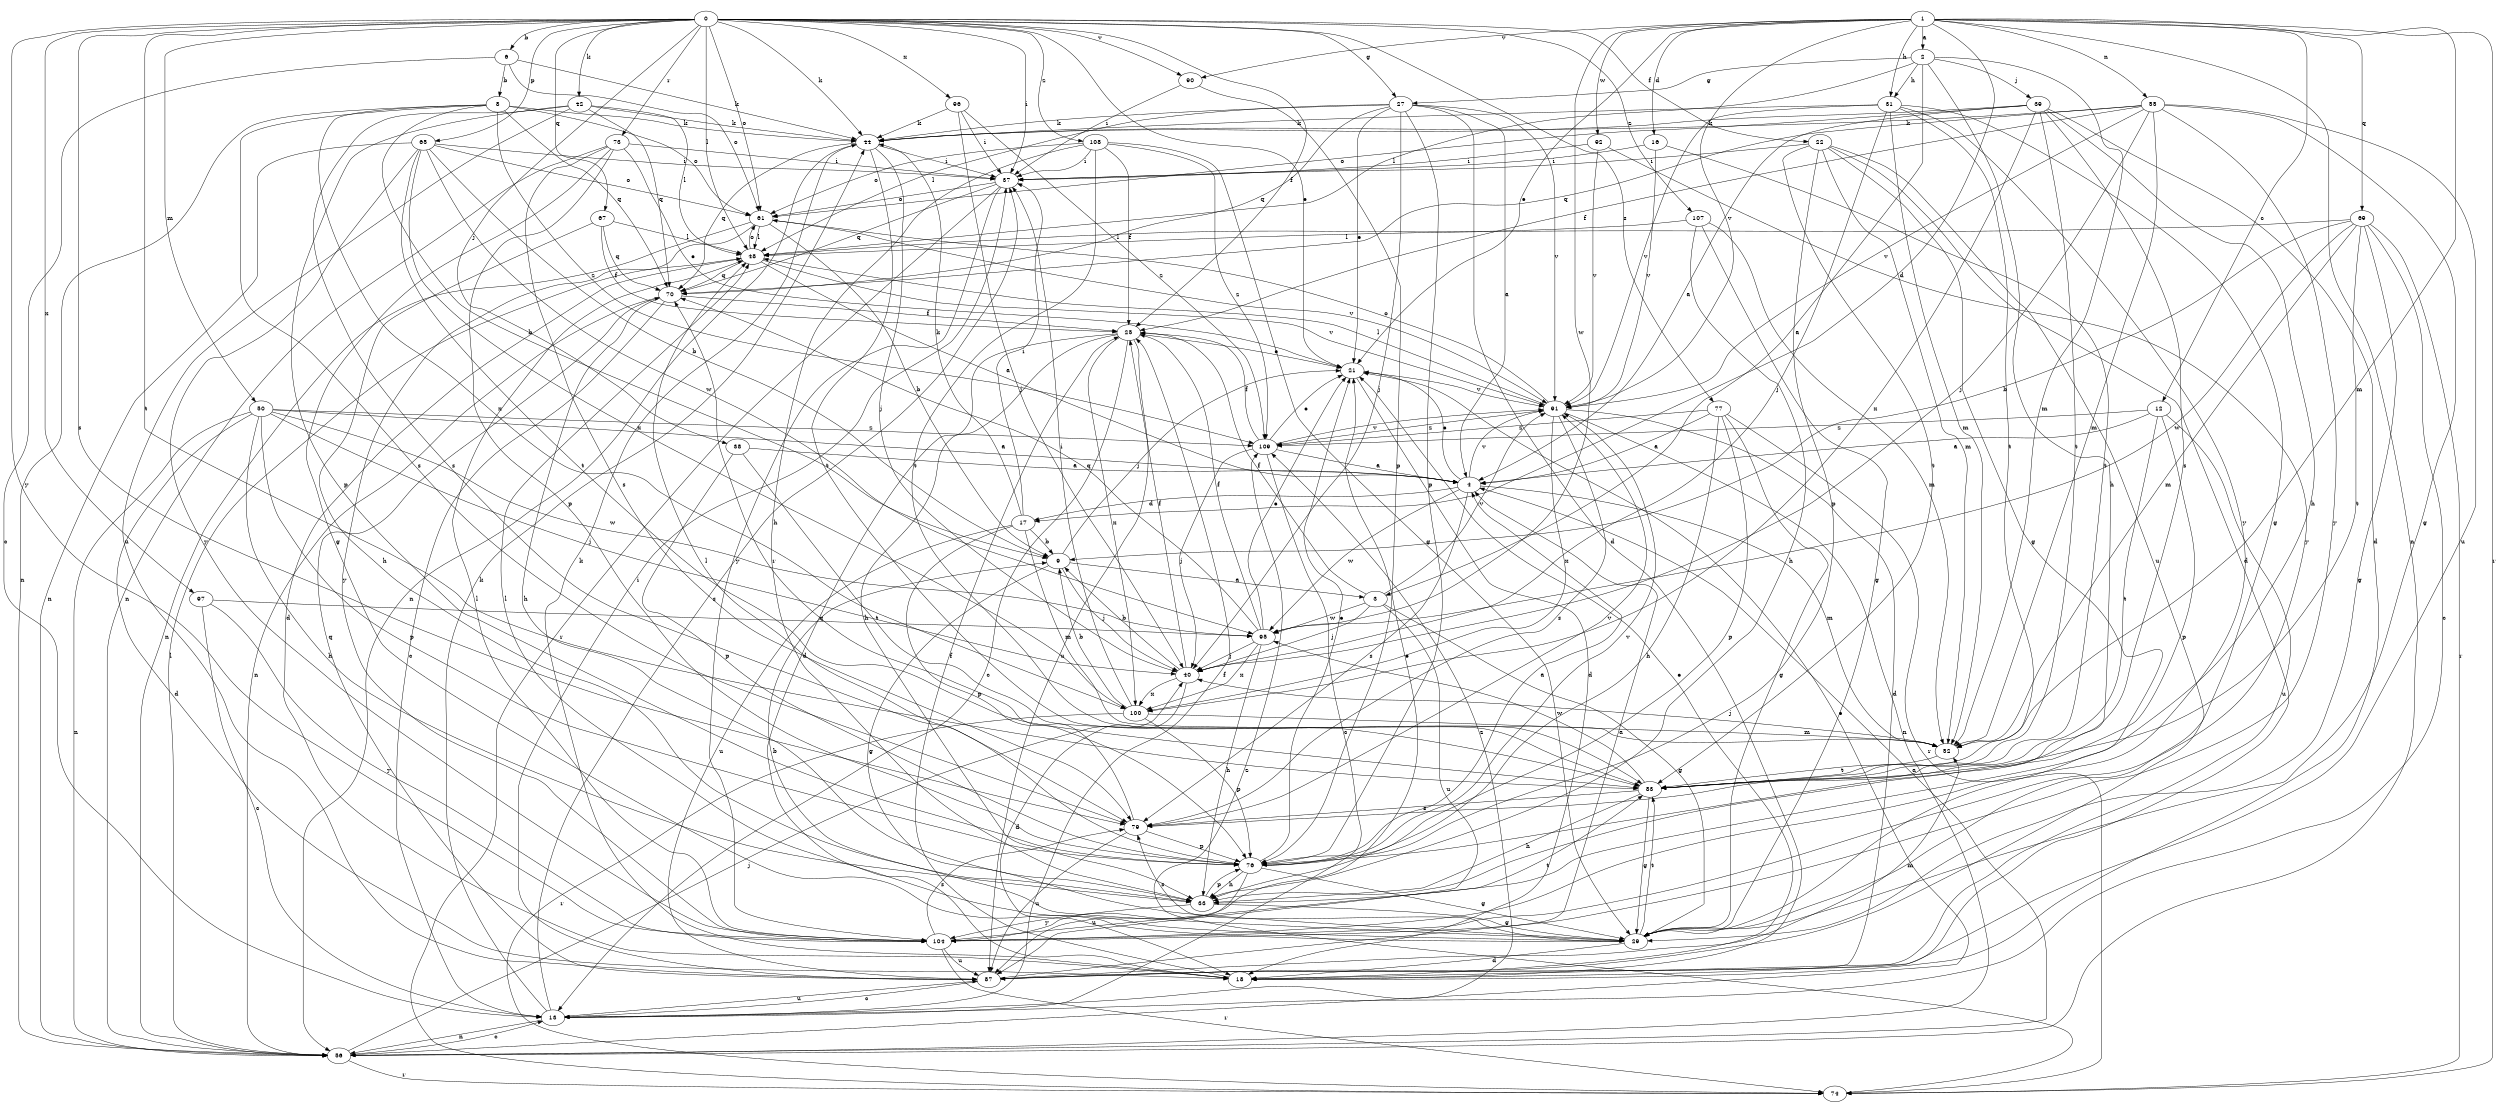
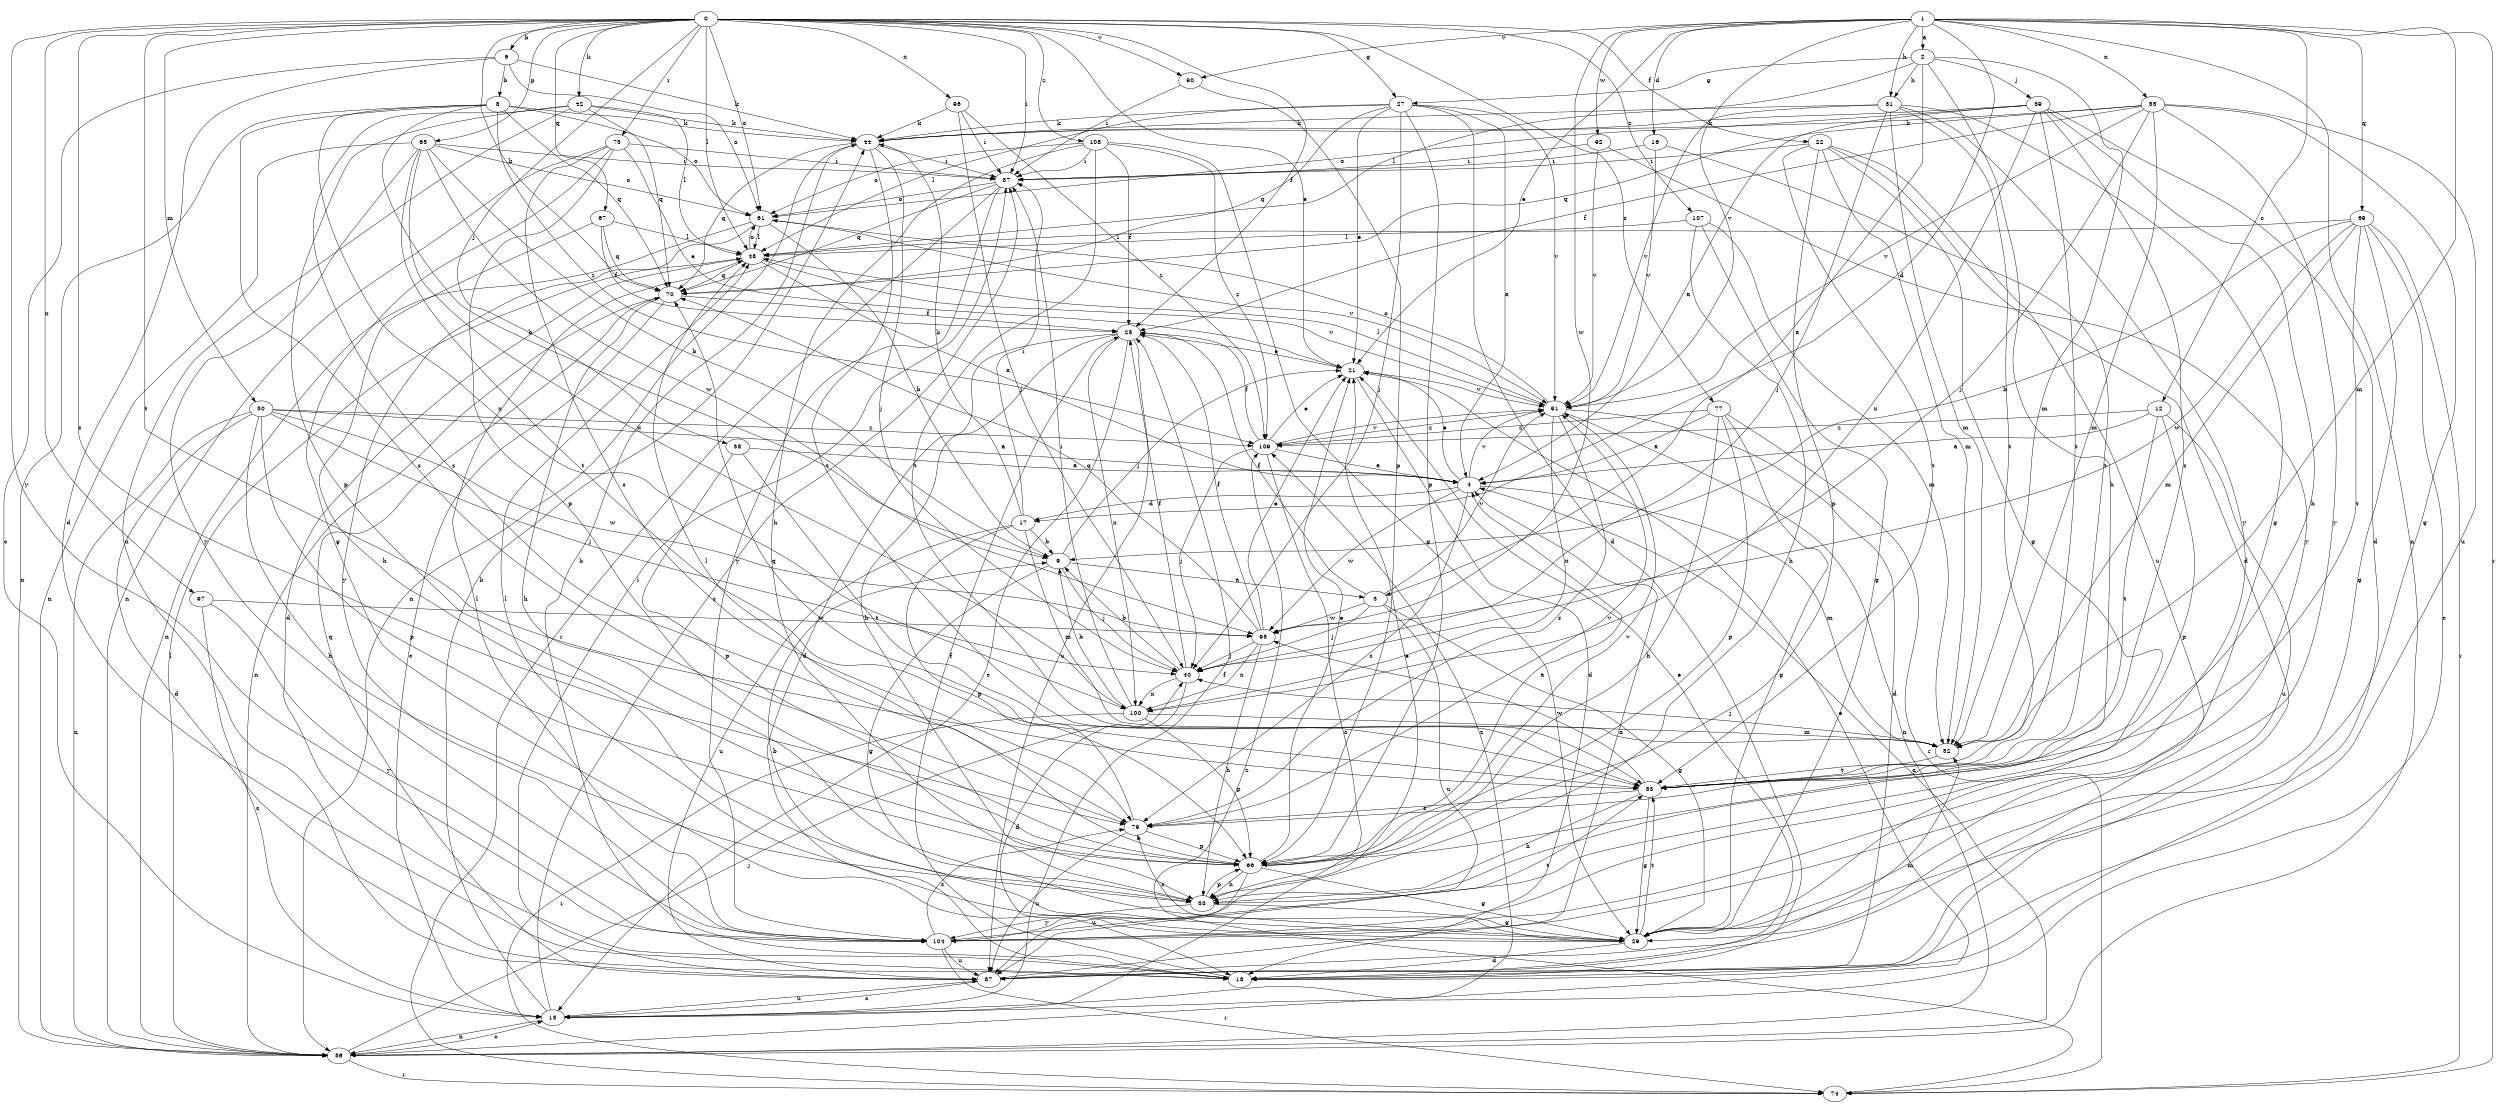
edge "0" -> "44": now "0" -> "70"
edge "79" -> "70": label "r" -> "q"
edge "97" -> "95": label "q" -> "w"
edge "6" -> "18": added, label "d"
node "76": label "76" -> "66"
